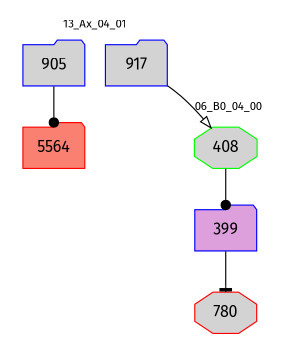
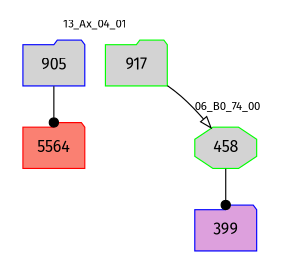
node "917": color blue -> green
cluster "06_B0_04_00": label "06_B0_04_00" -> "06_B0_74_00"
node "408": label "408" -> "458"
node "780": removed
